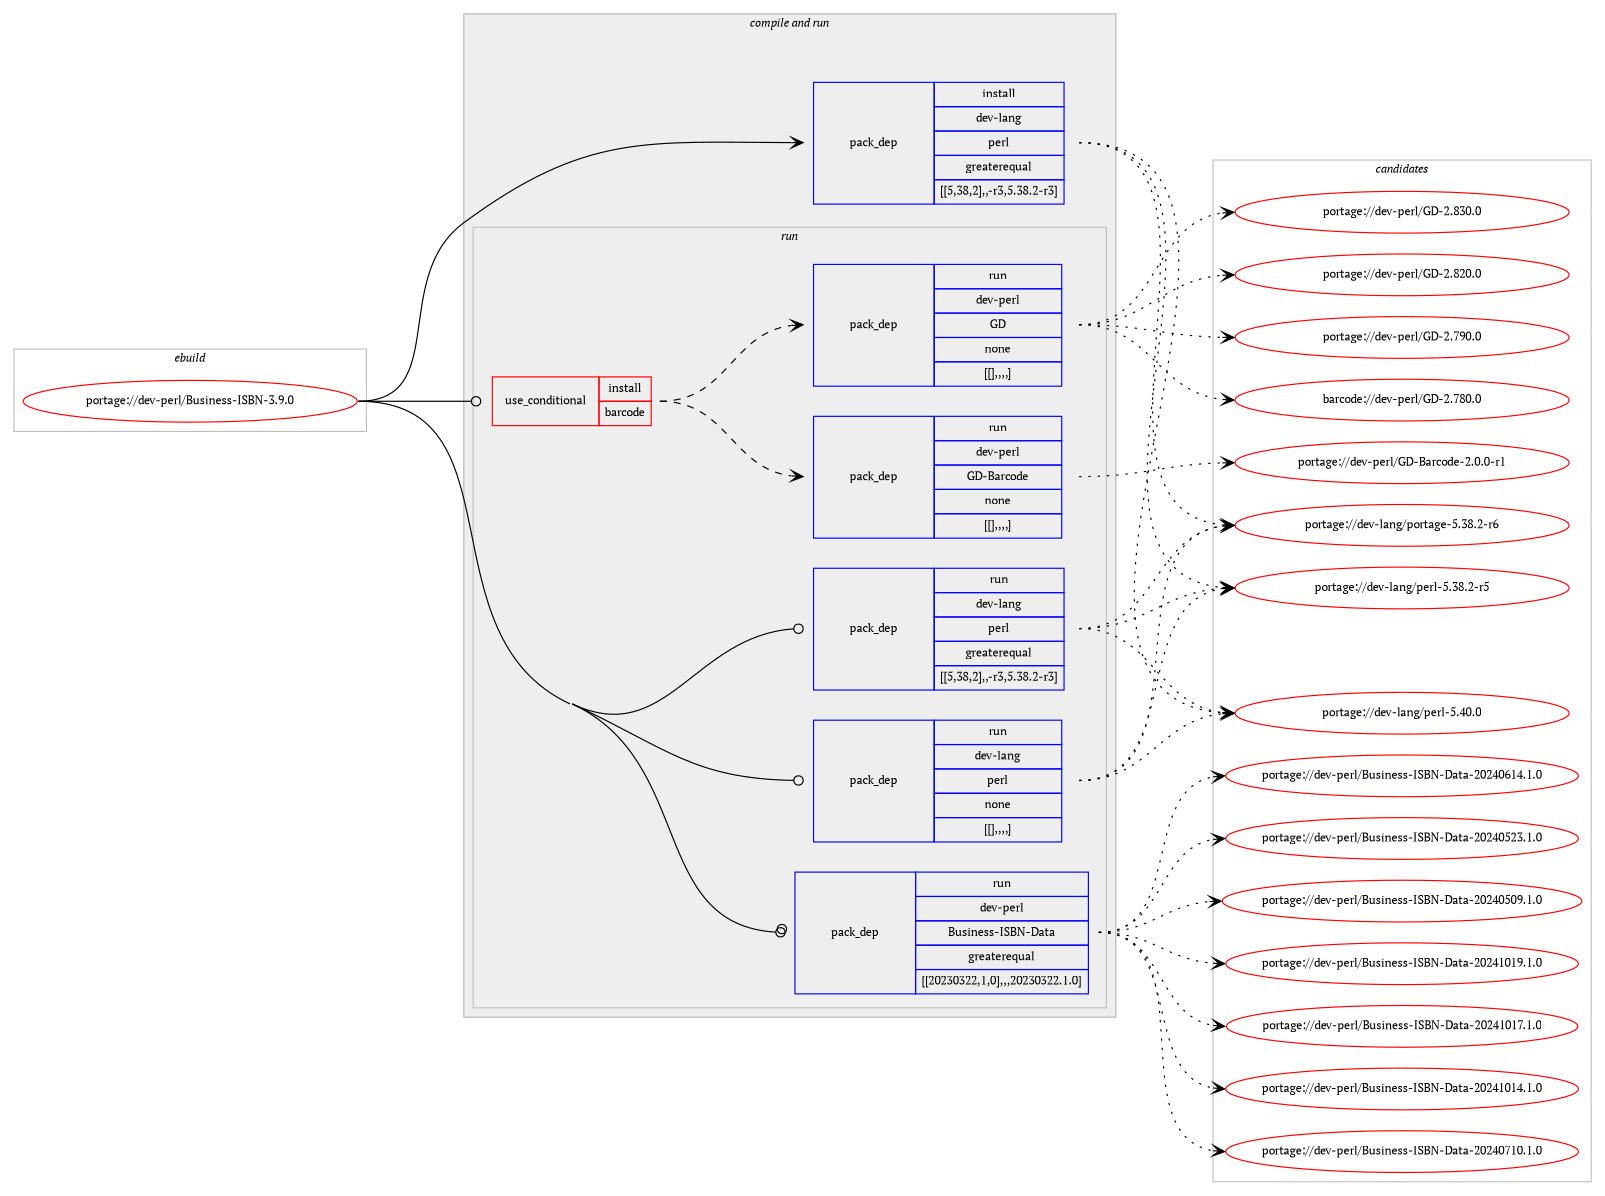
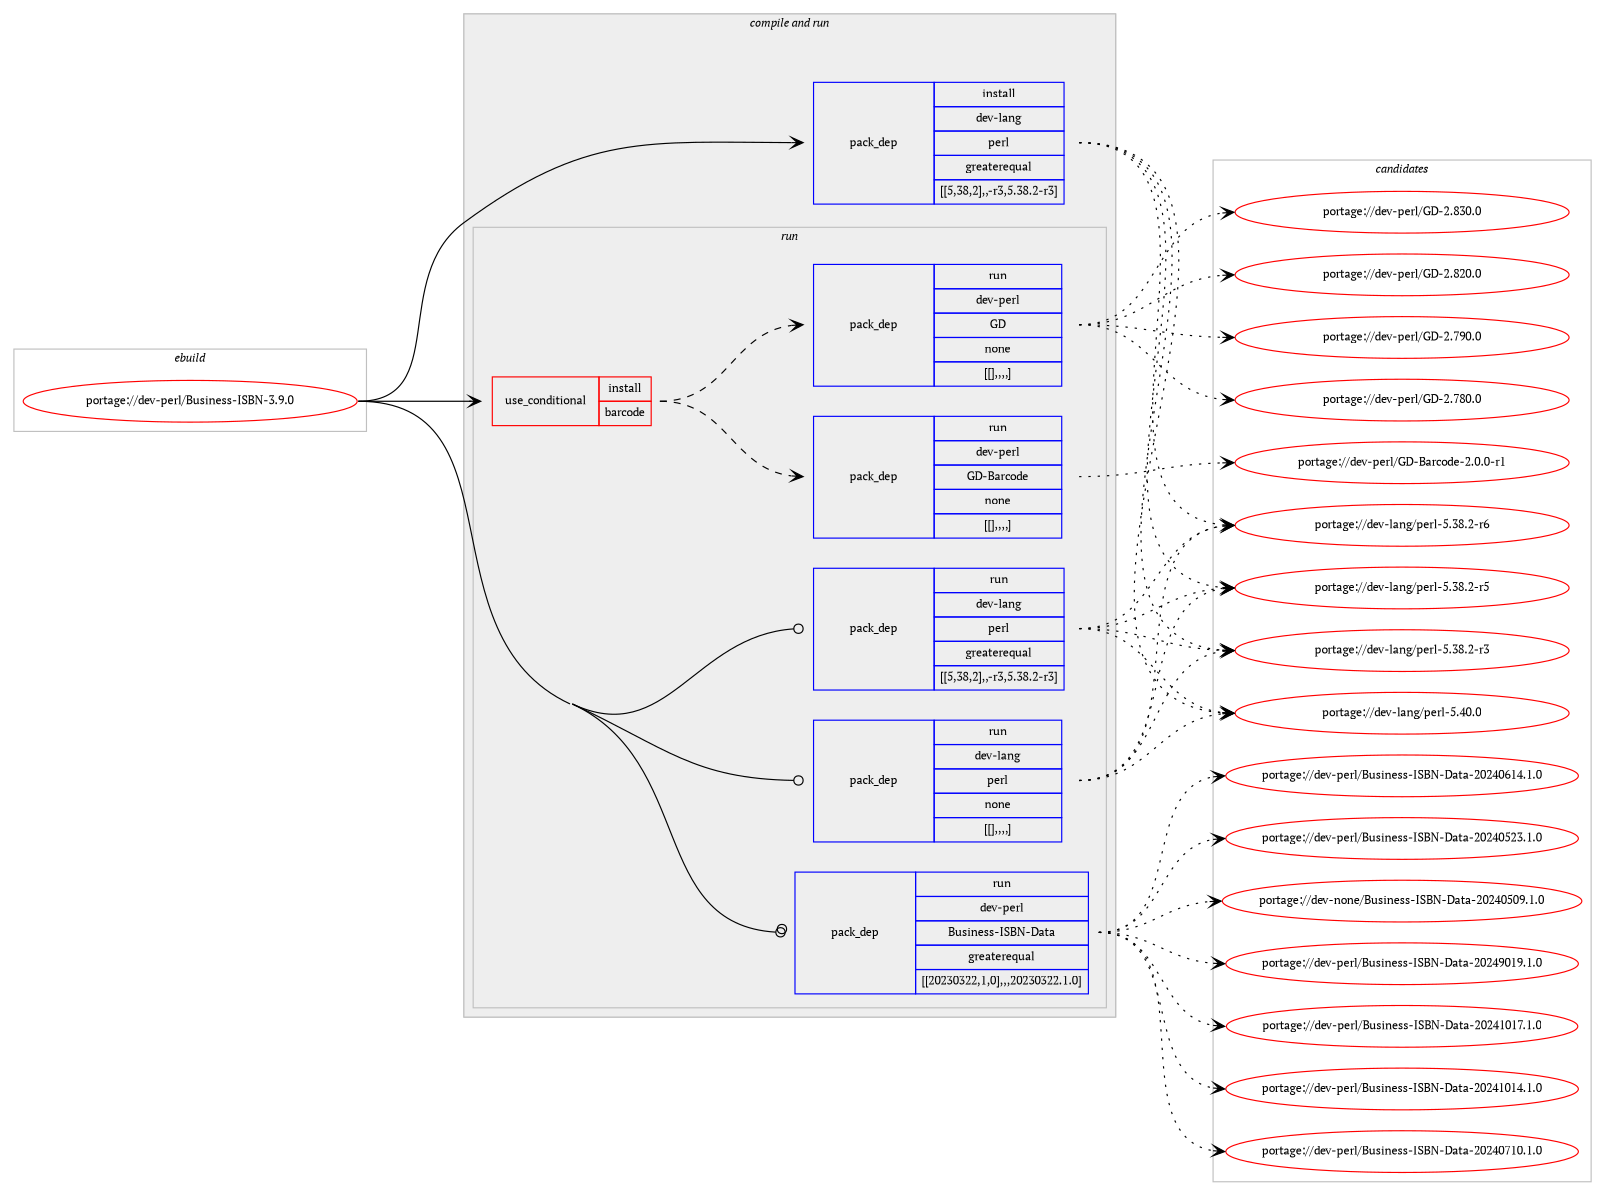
node "barcode://dev-perl/GD-2.780.0": label "barcode://dev-perl/GD-2.780.0" -> "portage://dev-perl/GD-2.780.0"
edge "portage://dev-perl/Business-ISBN-3.9.0" -> "use_conditional": arrowhead odot -> vee
node "portage://dev-lang/portage-5.38.2-r6": label "portage://dev-lang/portage-5.38.2-r6" -> "portage://dev-lang/perl-5.38.2-r6"
node "portage://dev-lang/perl-5.38.2-r3": added
node "portage://dev-perl/Business-ISBN-Data-20240509.1.0": label "portage://dev-perl/Business-ISBN-Data-20240509.1.0" -> "portage://dev-none/Business-ISBN-Data-20240509.1.0"
node "portage://dev-perl/Business-ISBN-Data-20241019.1.0": label "portage://dev-perl/Business-ISBN-Data-20241019.1.0" -> "portage://dev-perl/Business-ISBN-Data-20249019.1.0"
